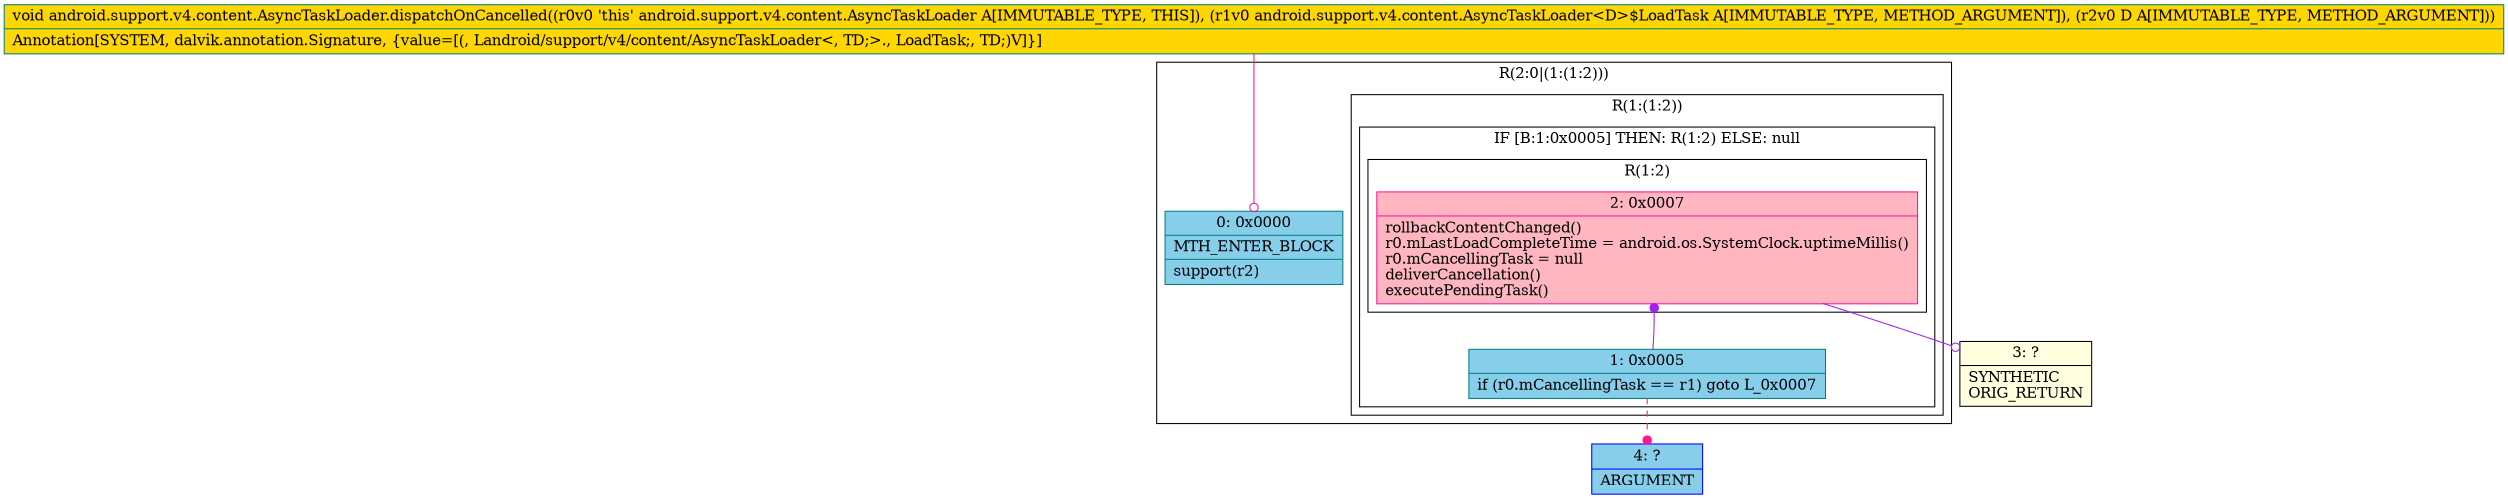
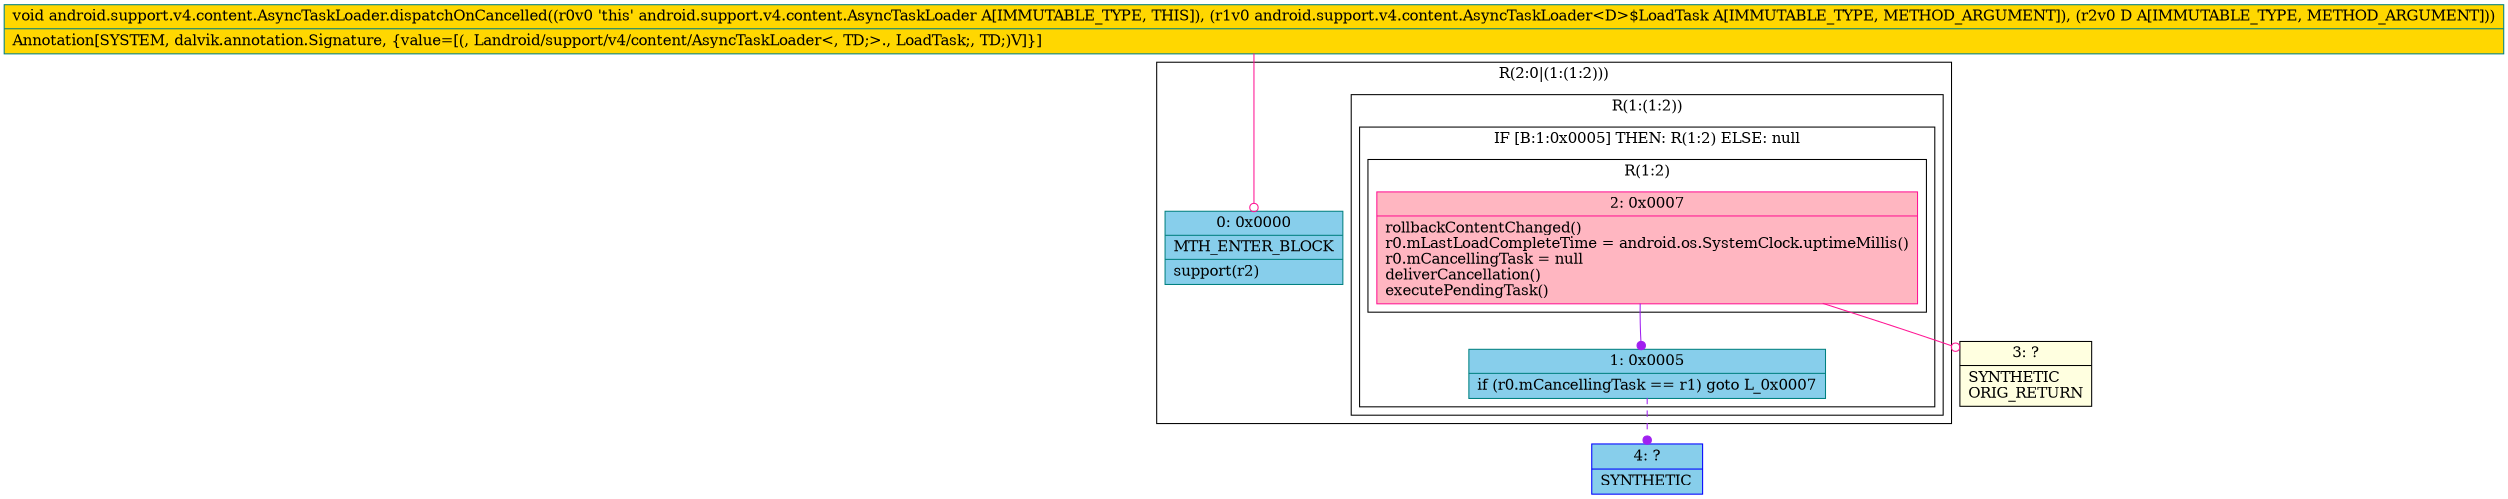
edge "2: 0x0007" -> "3: ?": color purple -> deeppink
edge "1: 0x0005" -> "2: 0x0007": reversed
edge "1: 0x0005" -> "4: ?": color deeppink -> purple
node "4: ?": text "ARGUMENT" -> "SYNTHETIC"
